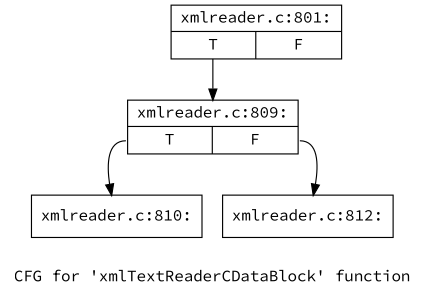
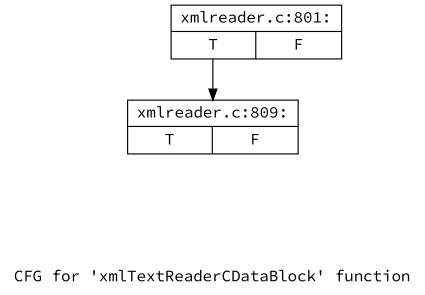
node "xmlreader.c:810:": removed
node "xmlreader.c:812:": removed
